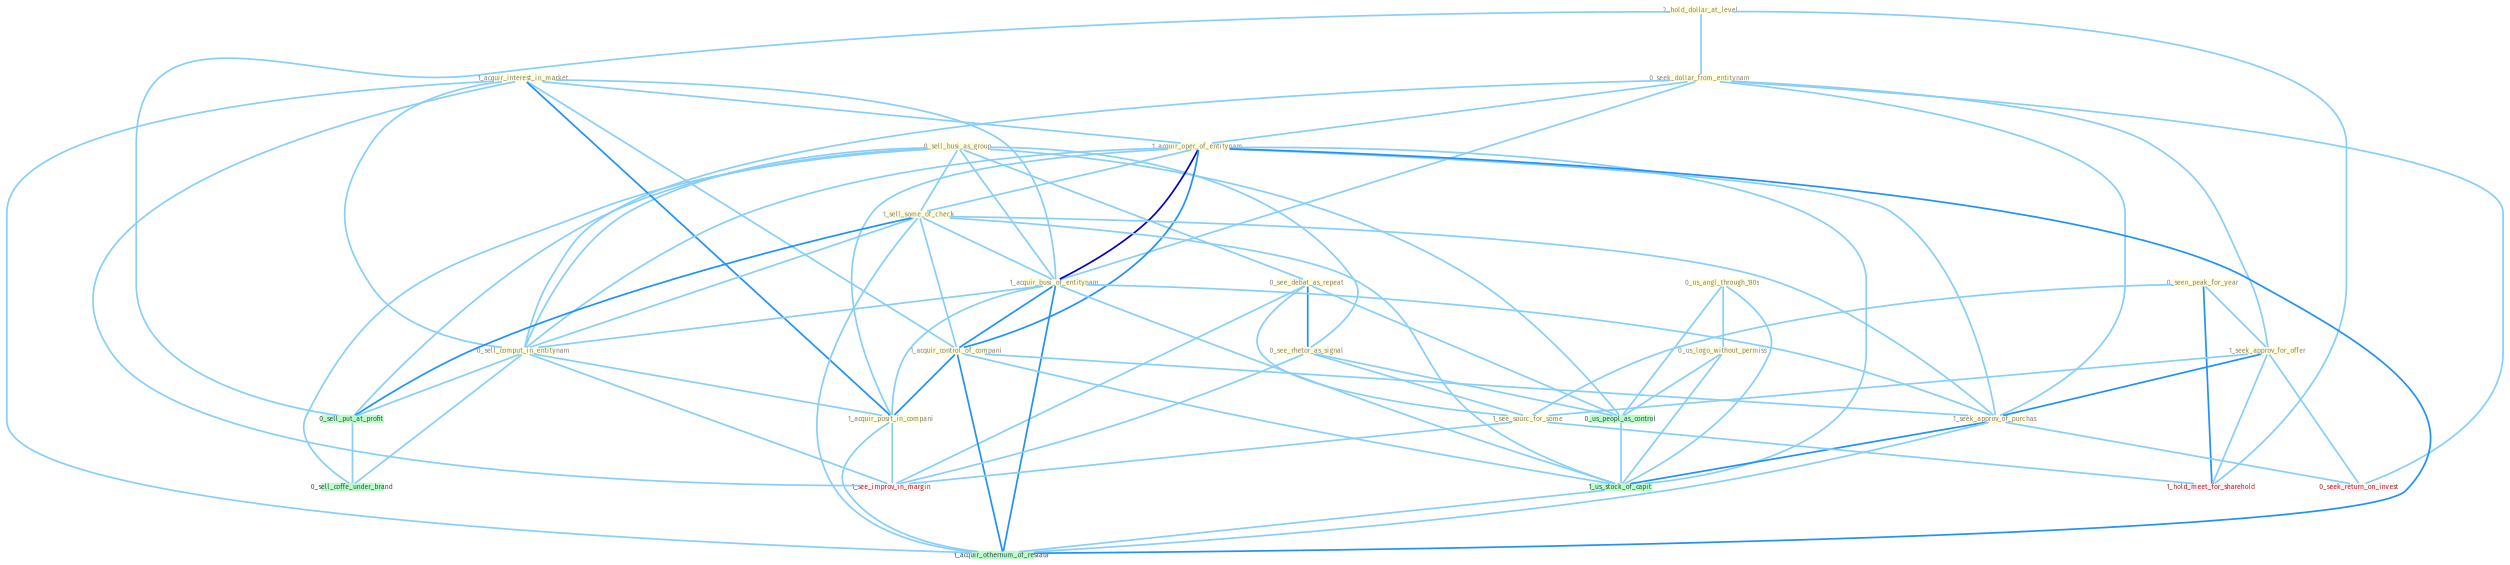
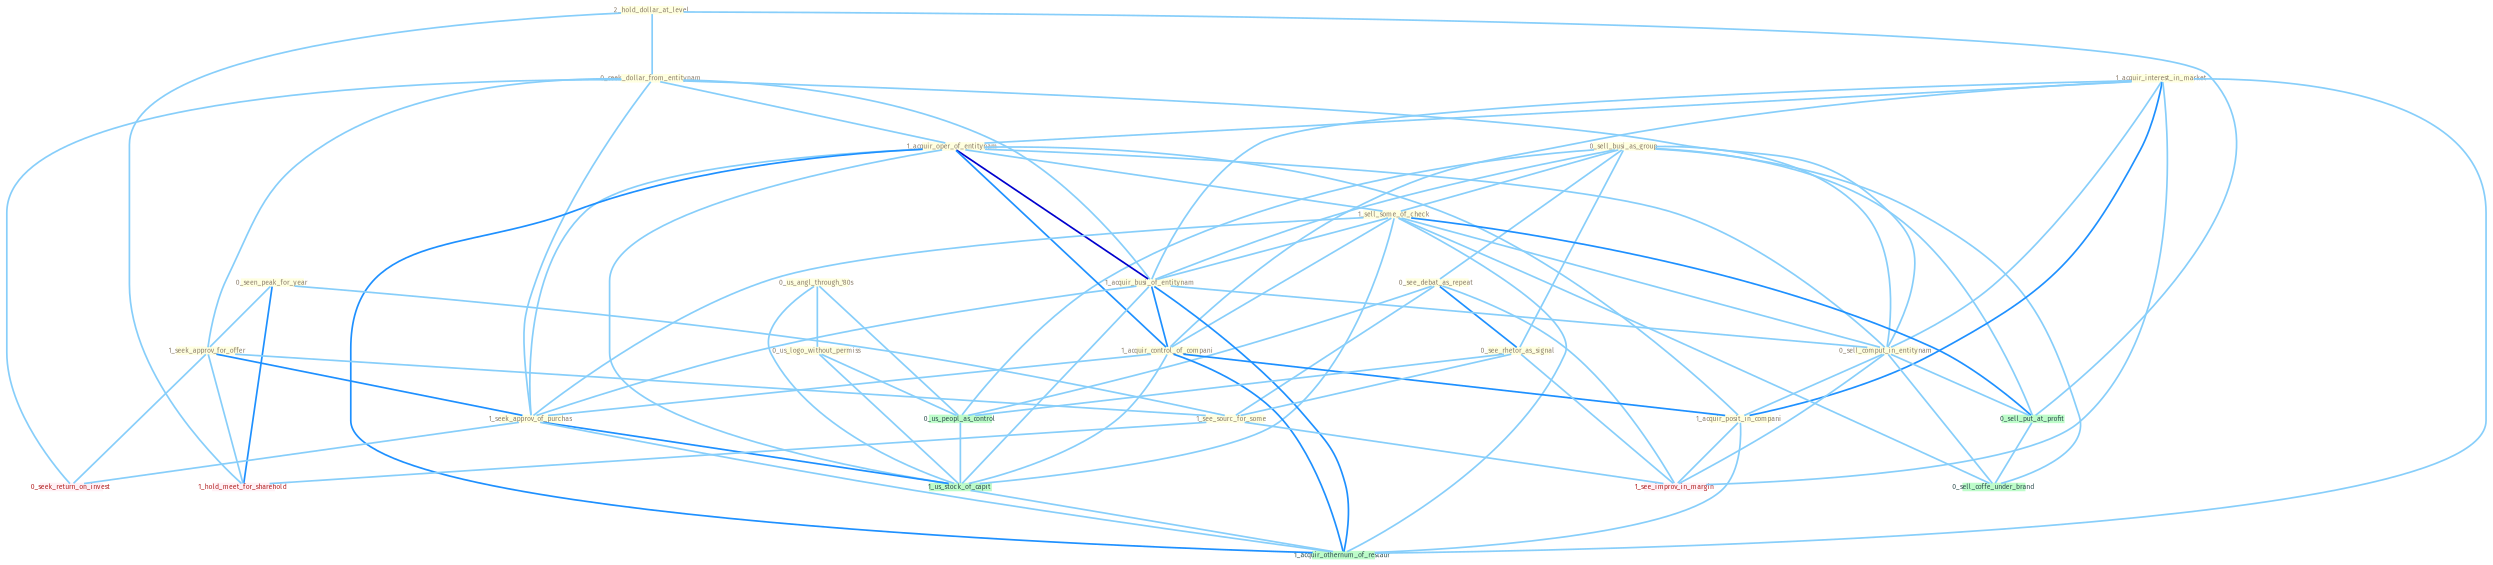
edge "1_acquir_busi_of_entitynam" -- "1_acquir_posit_in_compani": removed
edge "1_sell_some_of_check" -- "0_sell_coffe_under_brand": added
